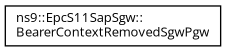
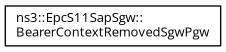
node "ns9::EpcS11SapSgw:: BearerContextRemovedSgwPgw": label "ns9::EpcS11SapSgw:: BearerContextRemovedSgwPgw" -> "ns3::EpcS11SapSgw:: BearerContextRemovedSgwPgw"
